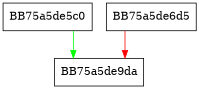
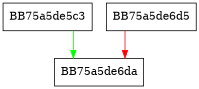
node "BB75a5de5c0": label "BB75a5de5c0" -> "BB75a5de5c3"
node "BB75a5de9da": label "BB75a5de9da" -> "BB75a5de6da"
